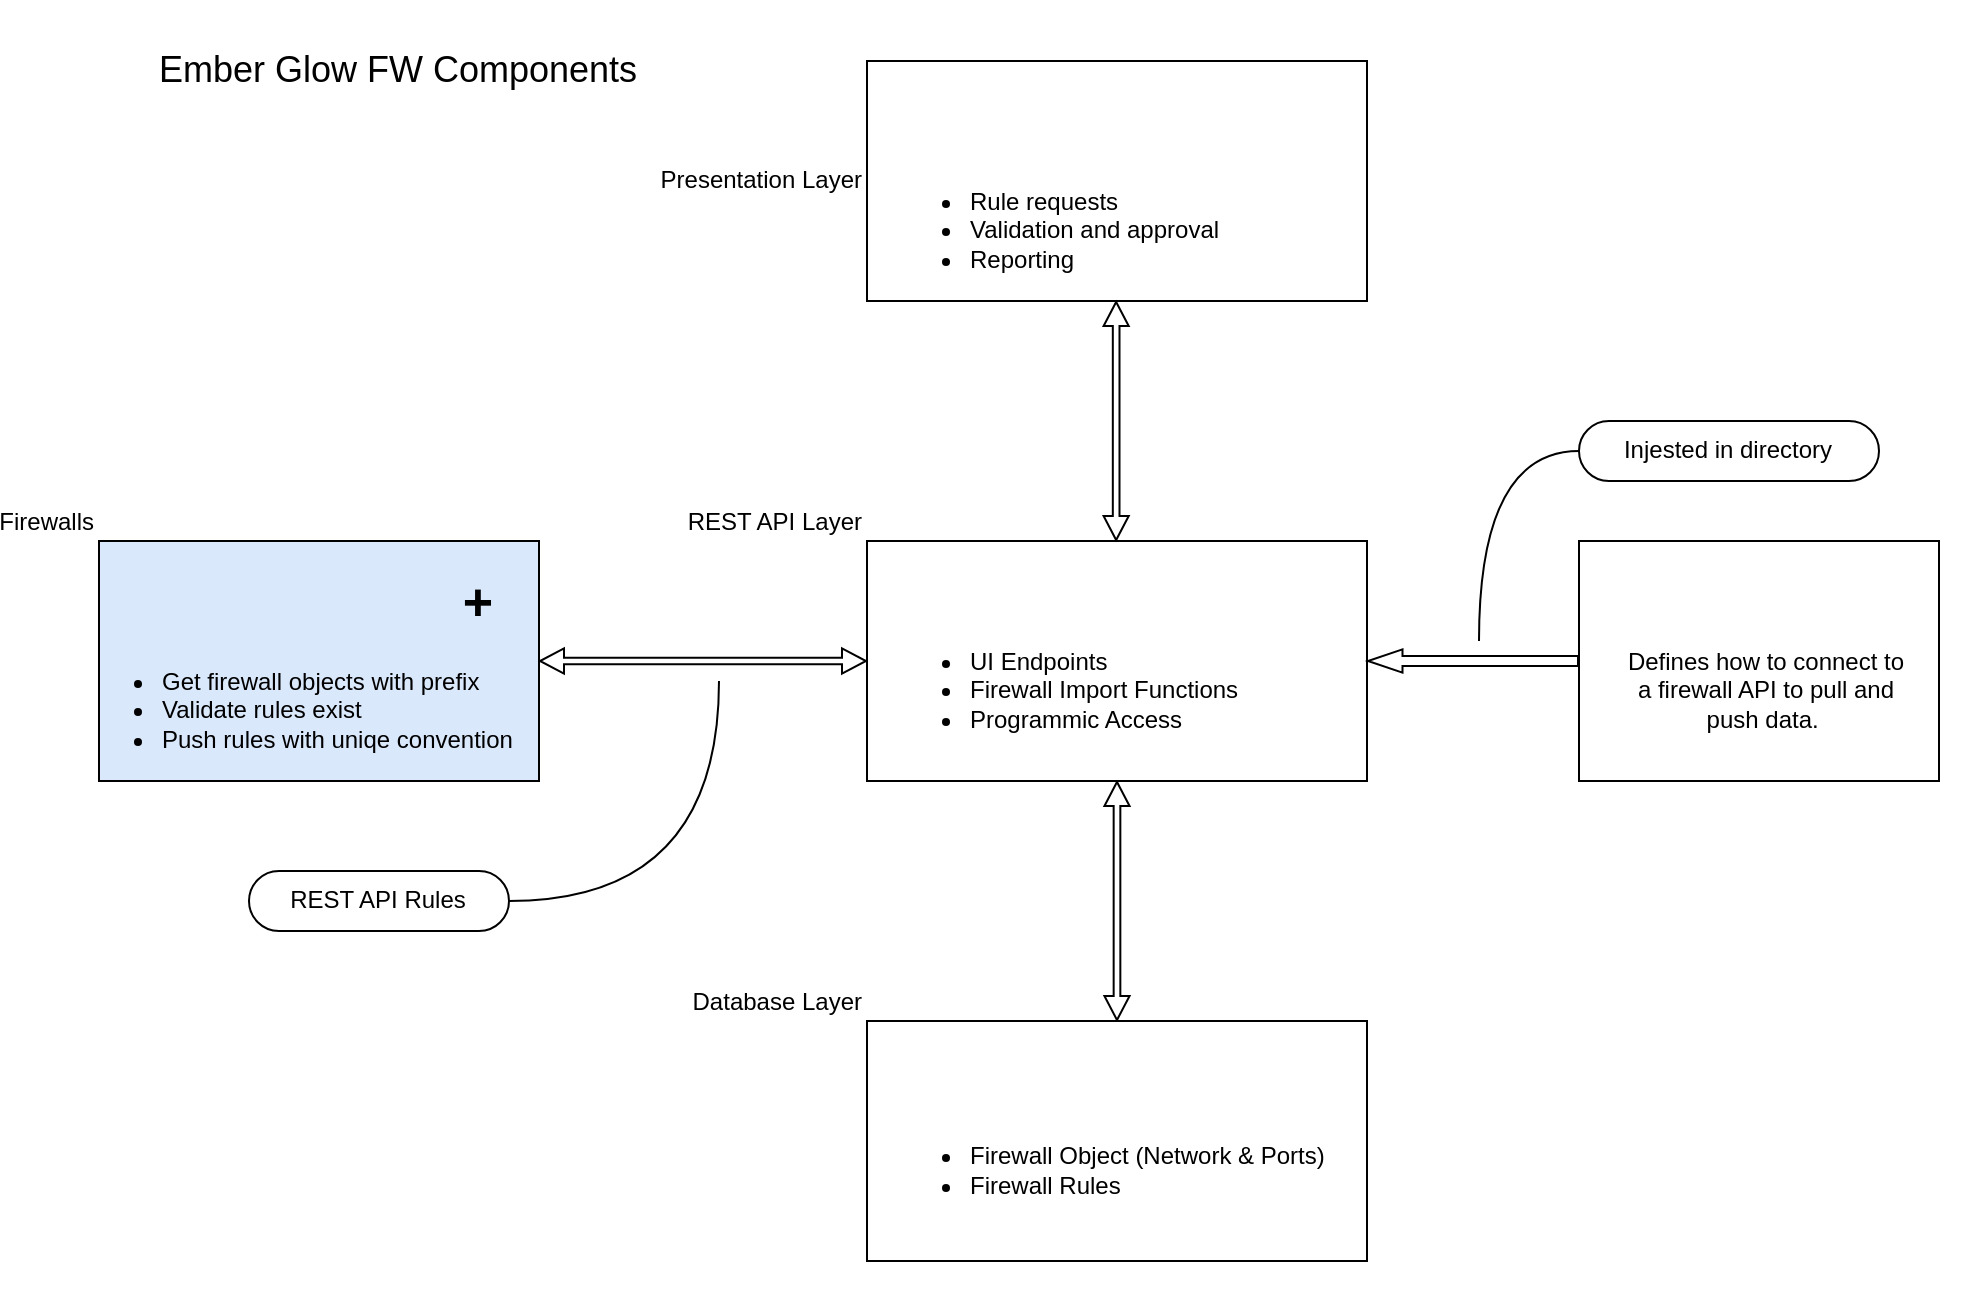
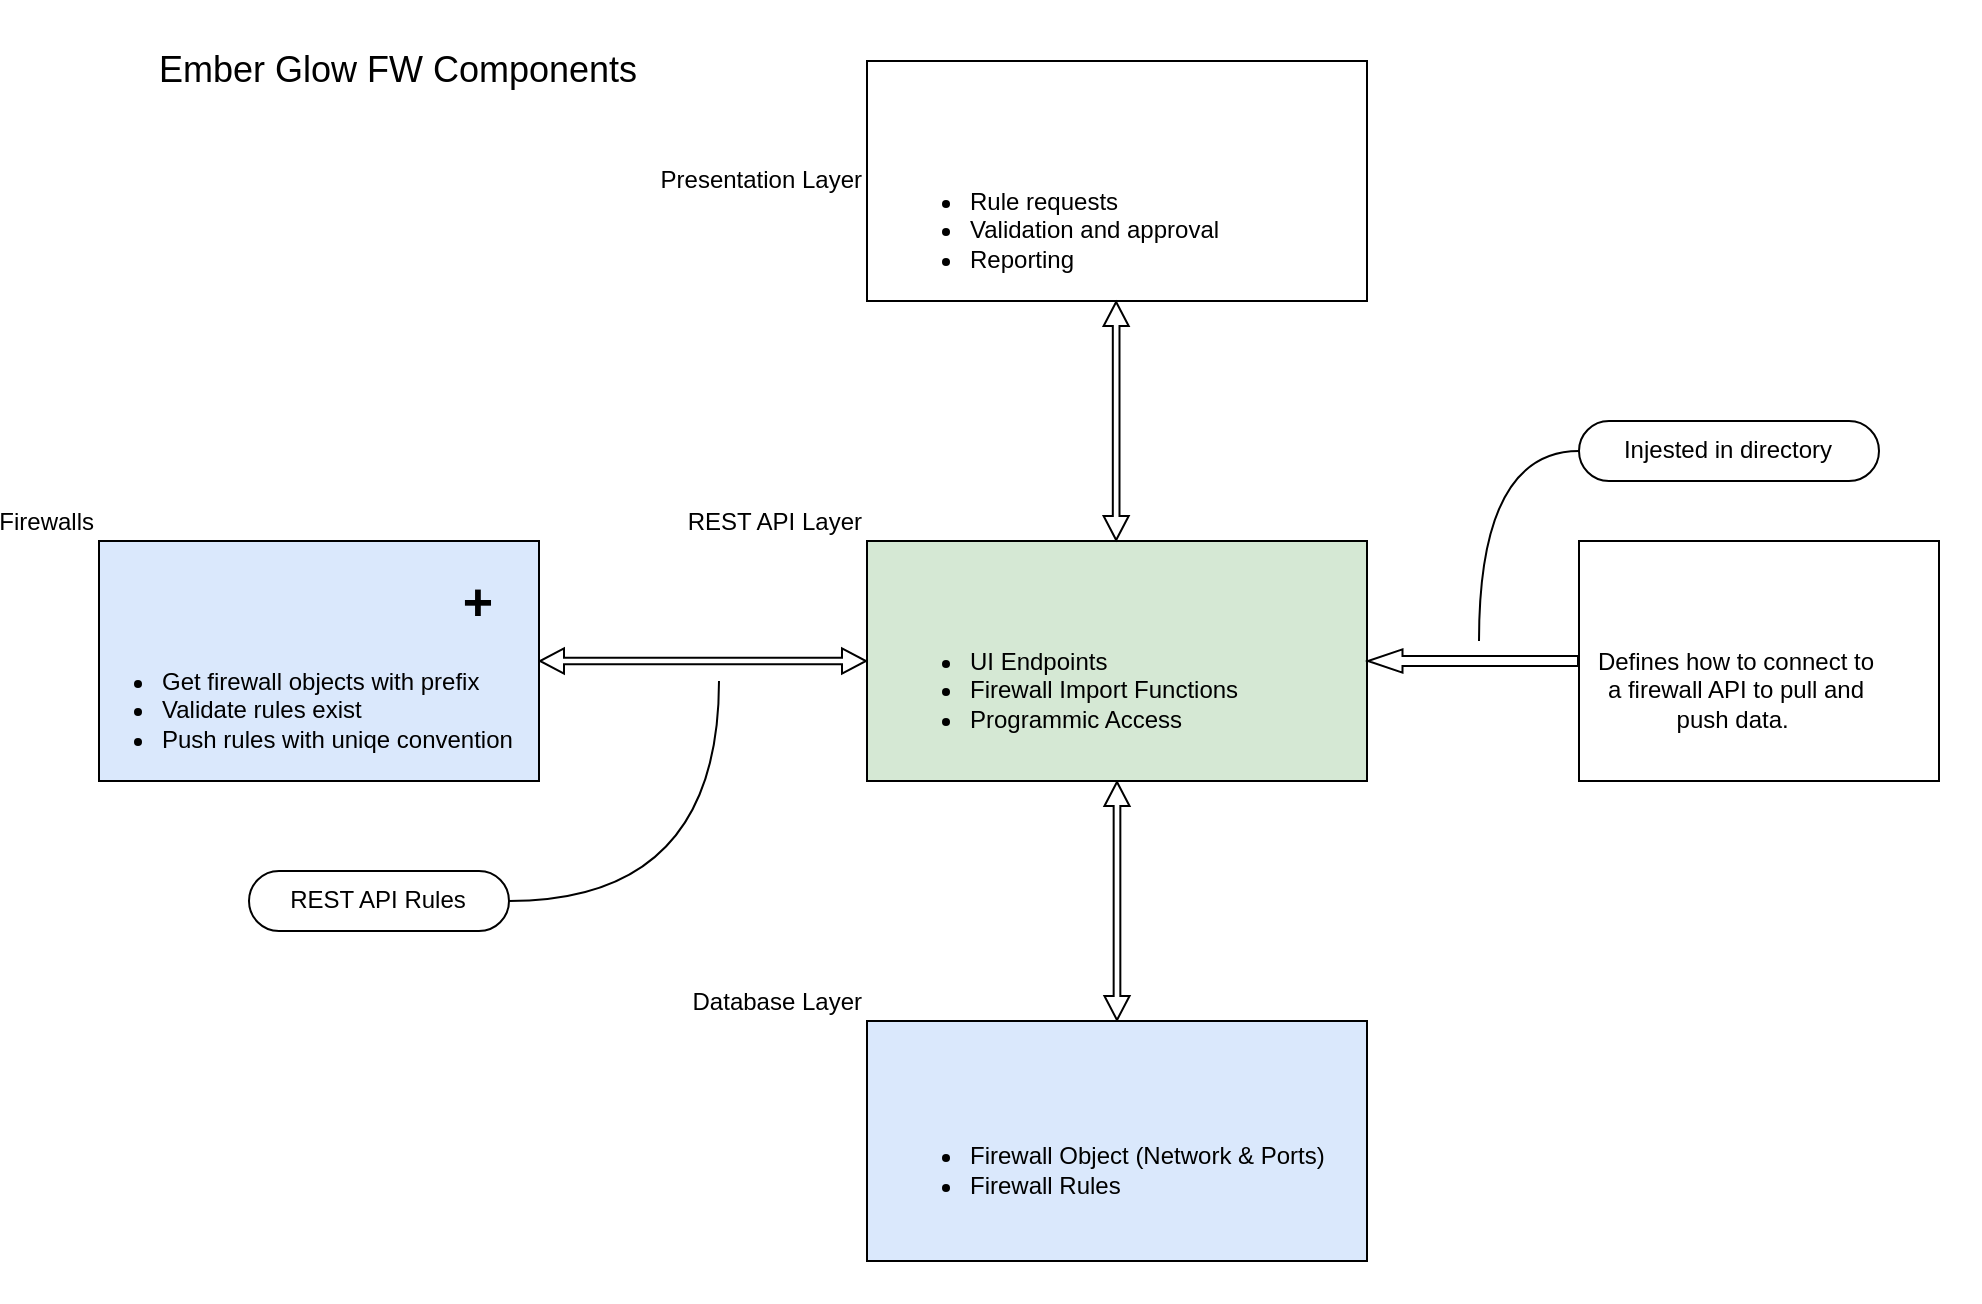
node "REST API Layer": fillcolor #ffffff -> #d5e8d4
node "Defines how to connect to a firewall API to pull and push data.": moved (1767, 691) -> (1737, 691)
node "Database Layer": fillcolor #ffffff -> #dae8fc
